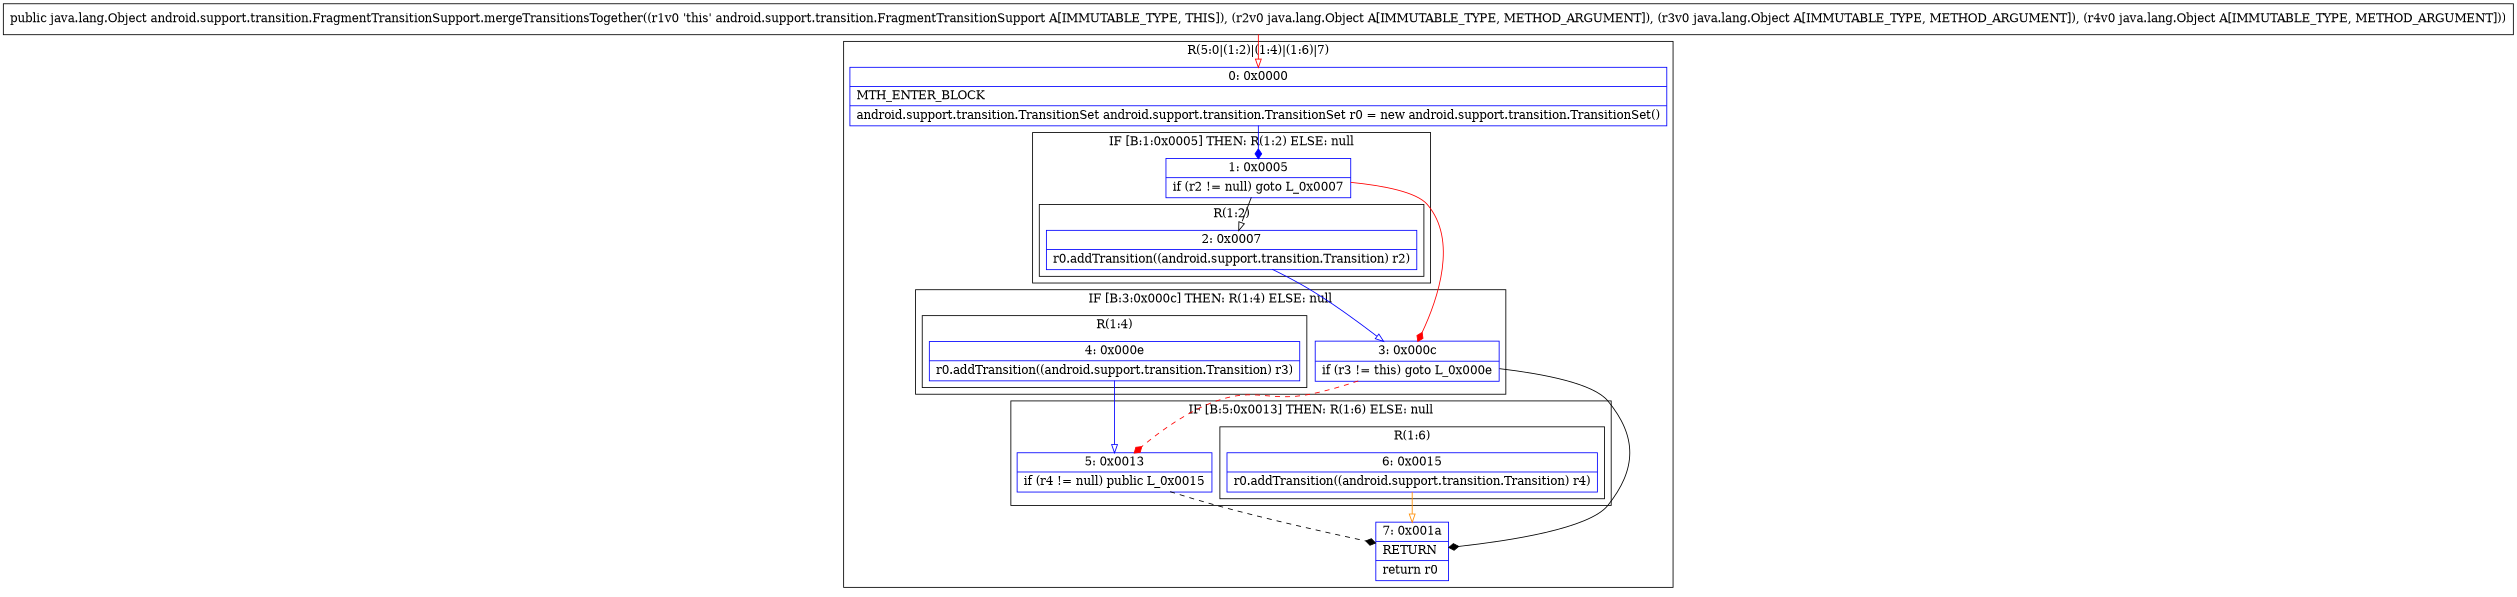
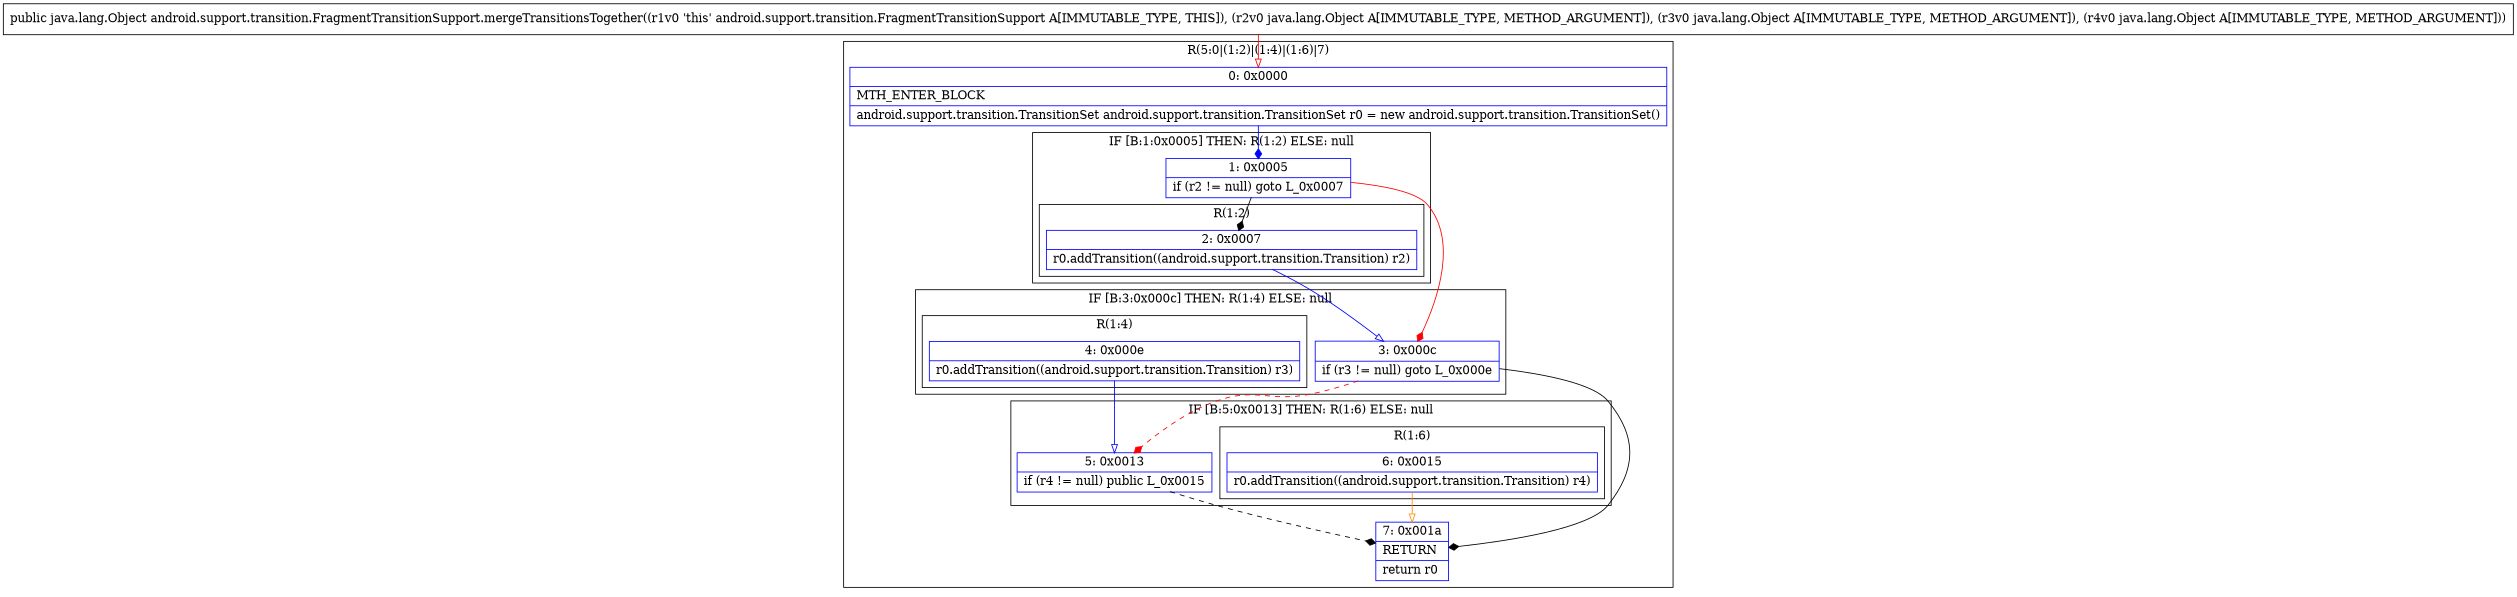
edge "1: 0x0005" -> "2: 0x0007": arrowhead onormal -> diamond
node "3: 0x000c": text "if (r3 != this) goto L_0x000e" -> "if (r3 != null) goto L_0x000e"
